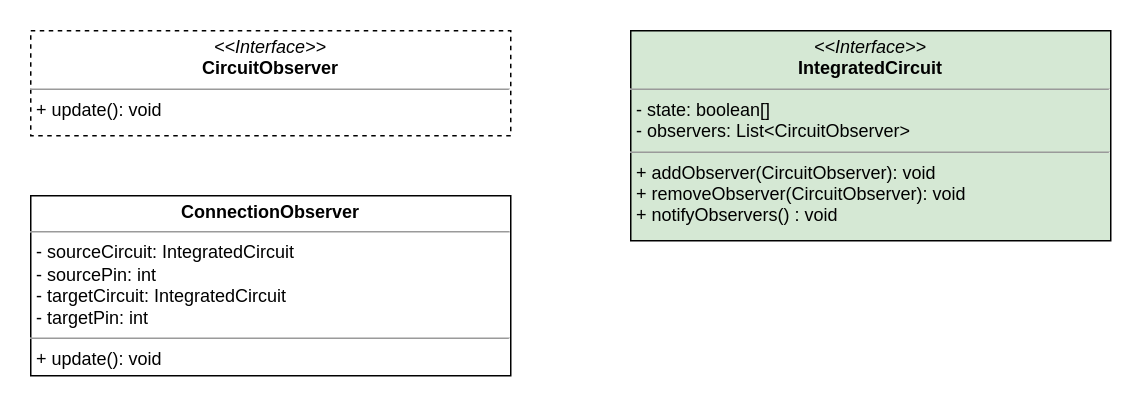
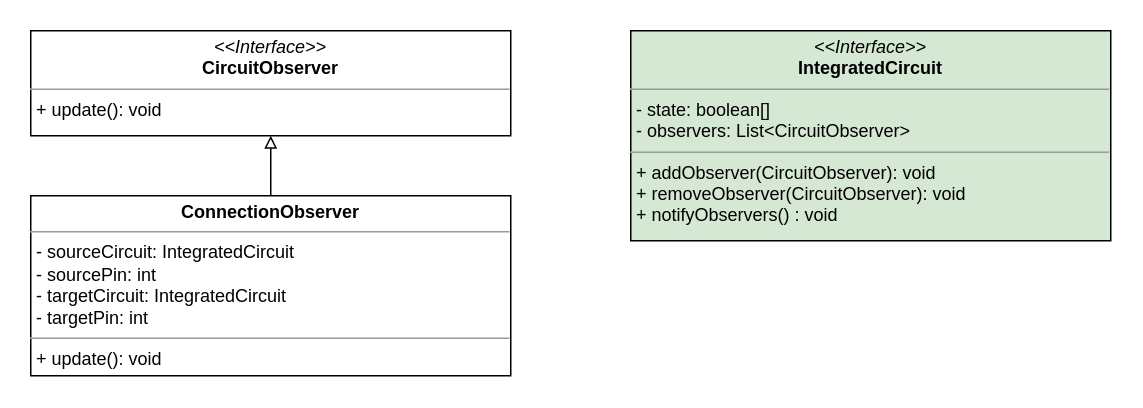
node "<<Interface>> CircuitObserver + update(): void": style dashed -> solid
edge "ConnectionObserver - sourceCircuit: IntegratedCircuit - sourcePin: int - targetCircuit: IntegratedCircuit - targetPin: int + update(): void" -> "<<Interface>> CircuitObserver + update(): void": added
